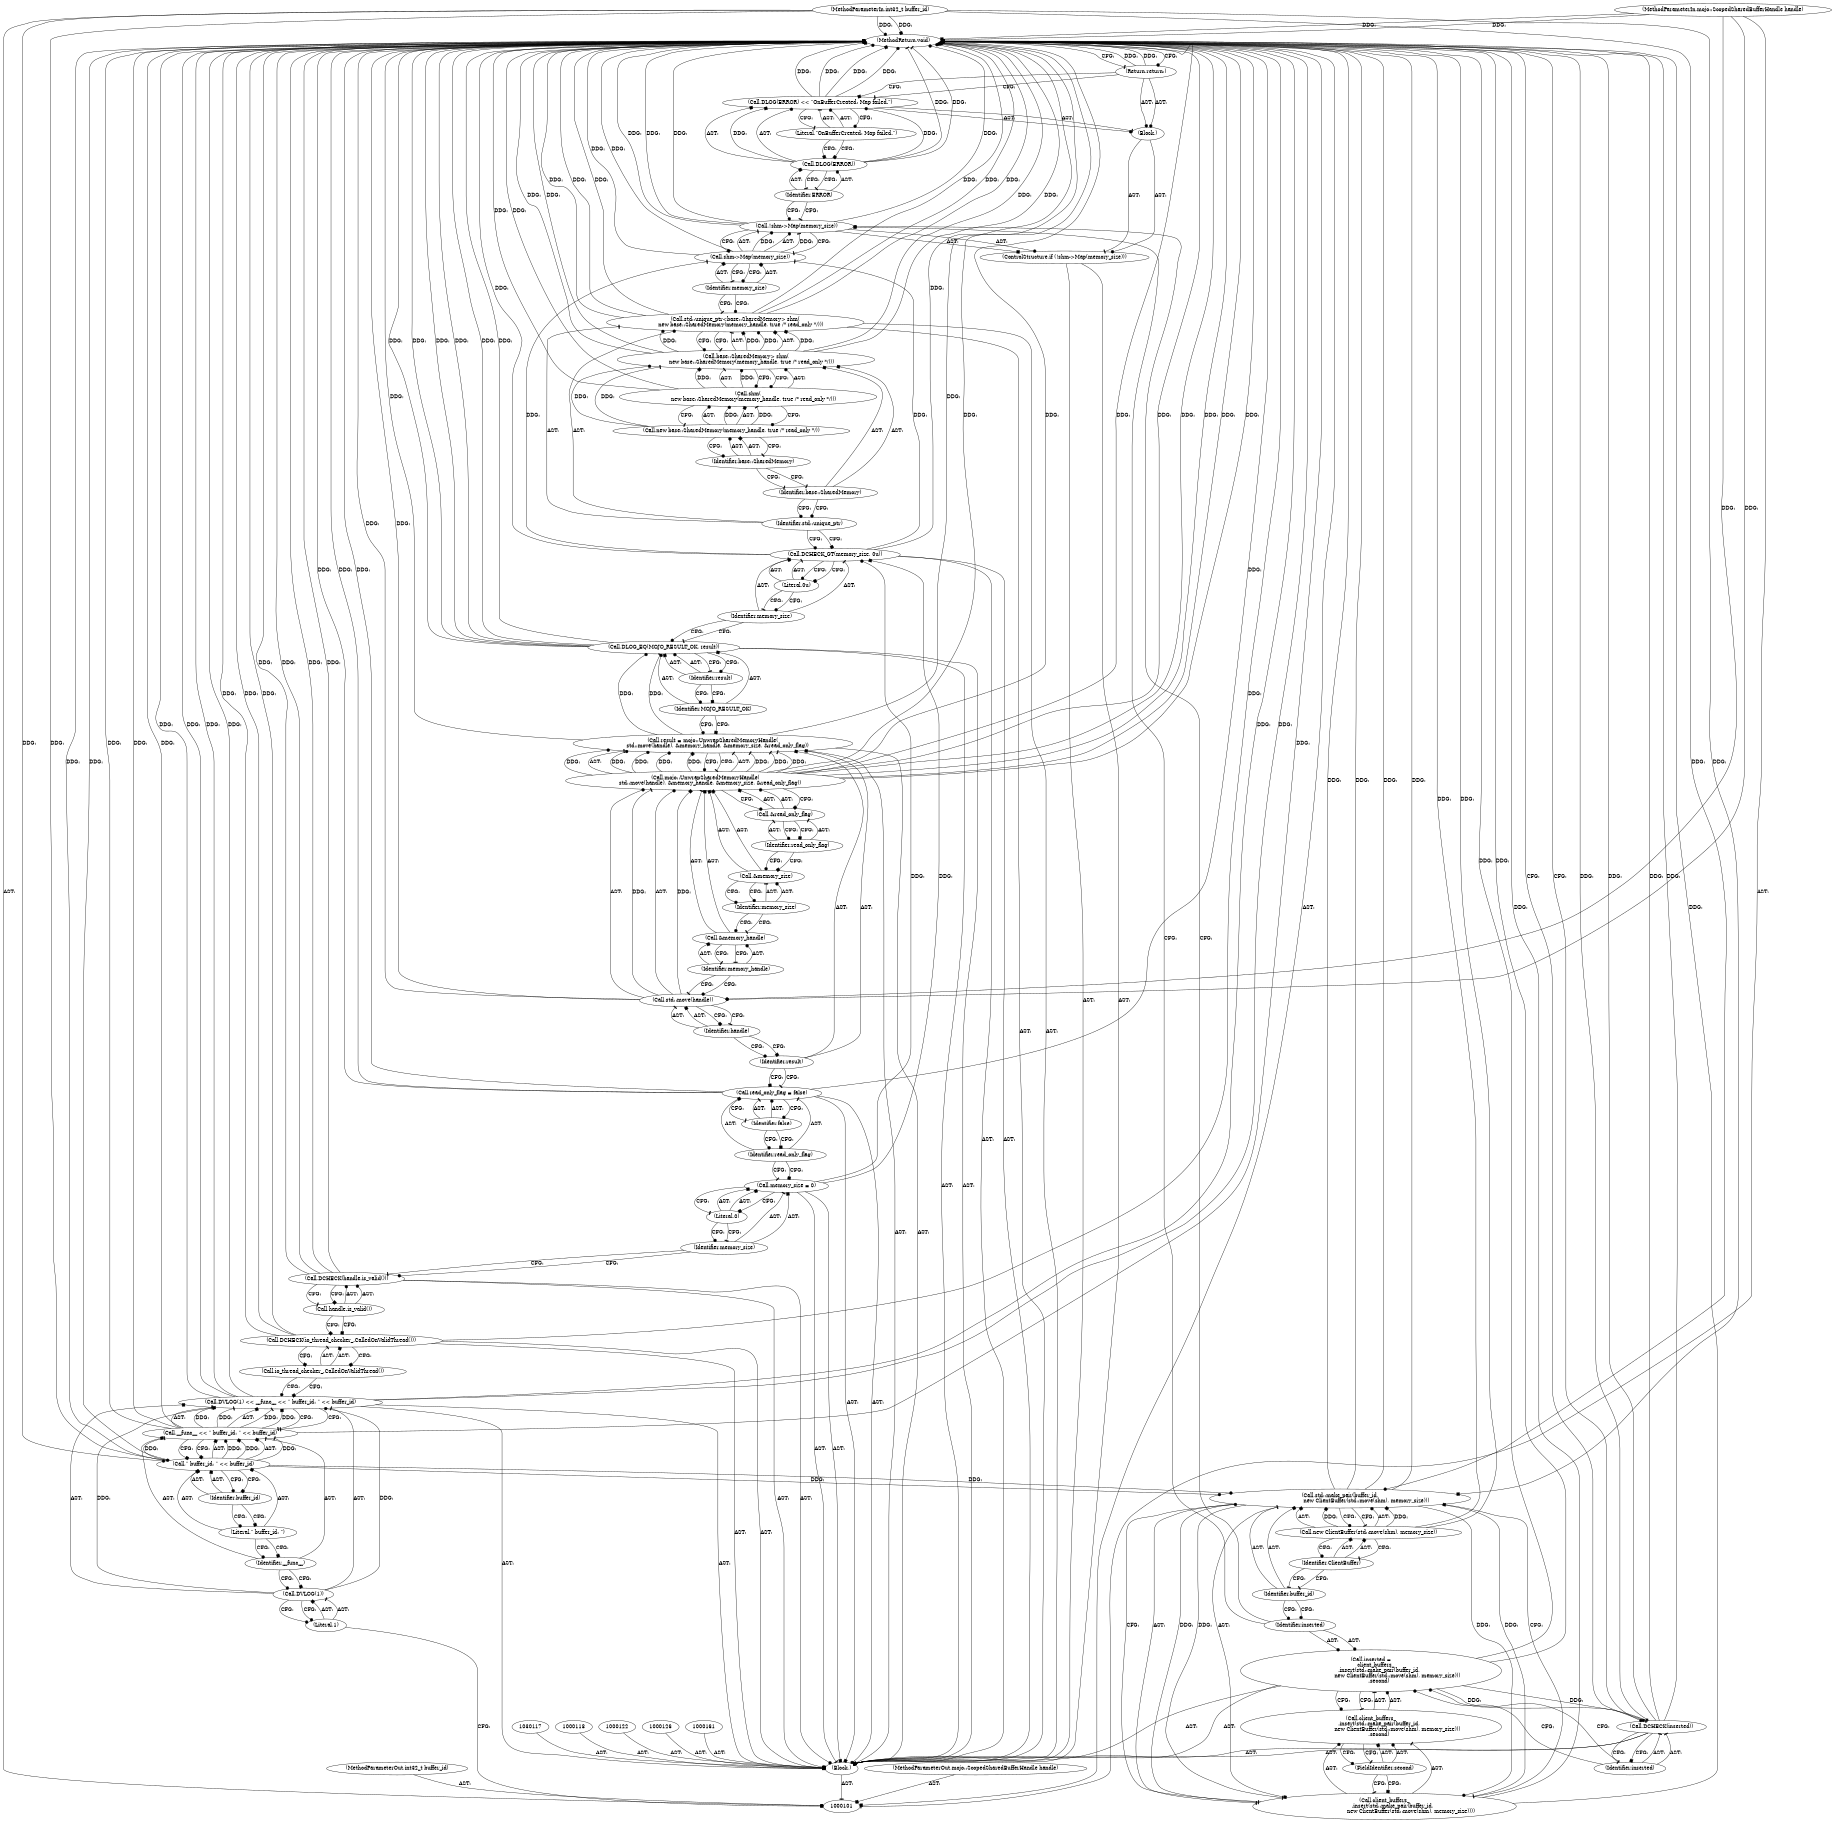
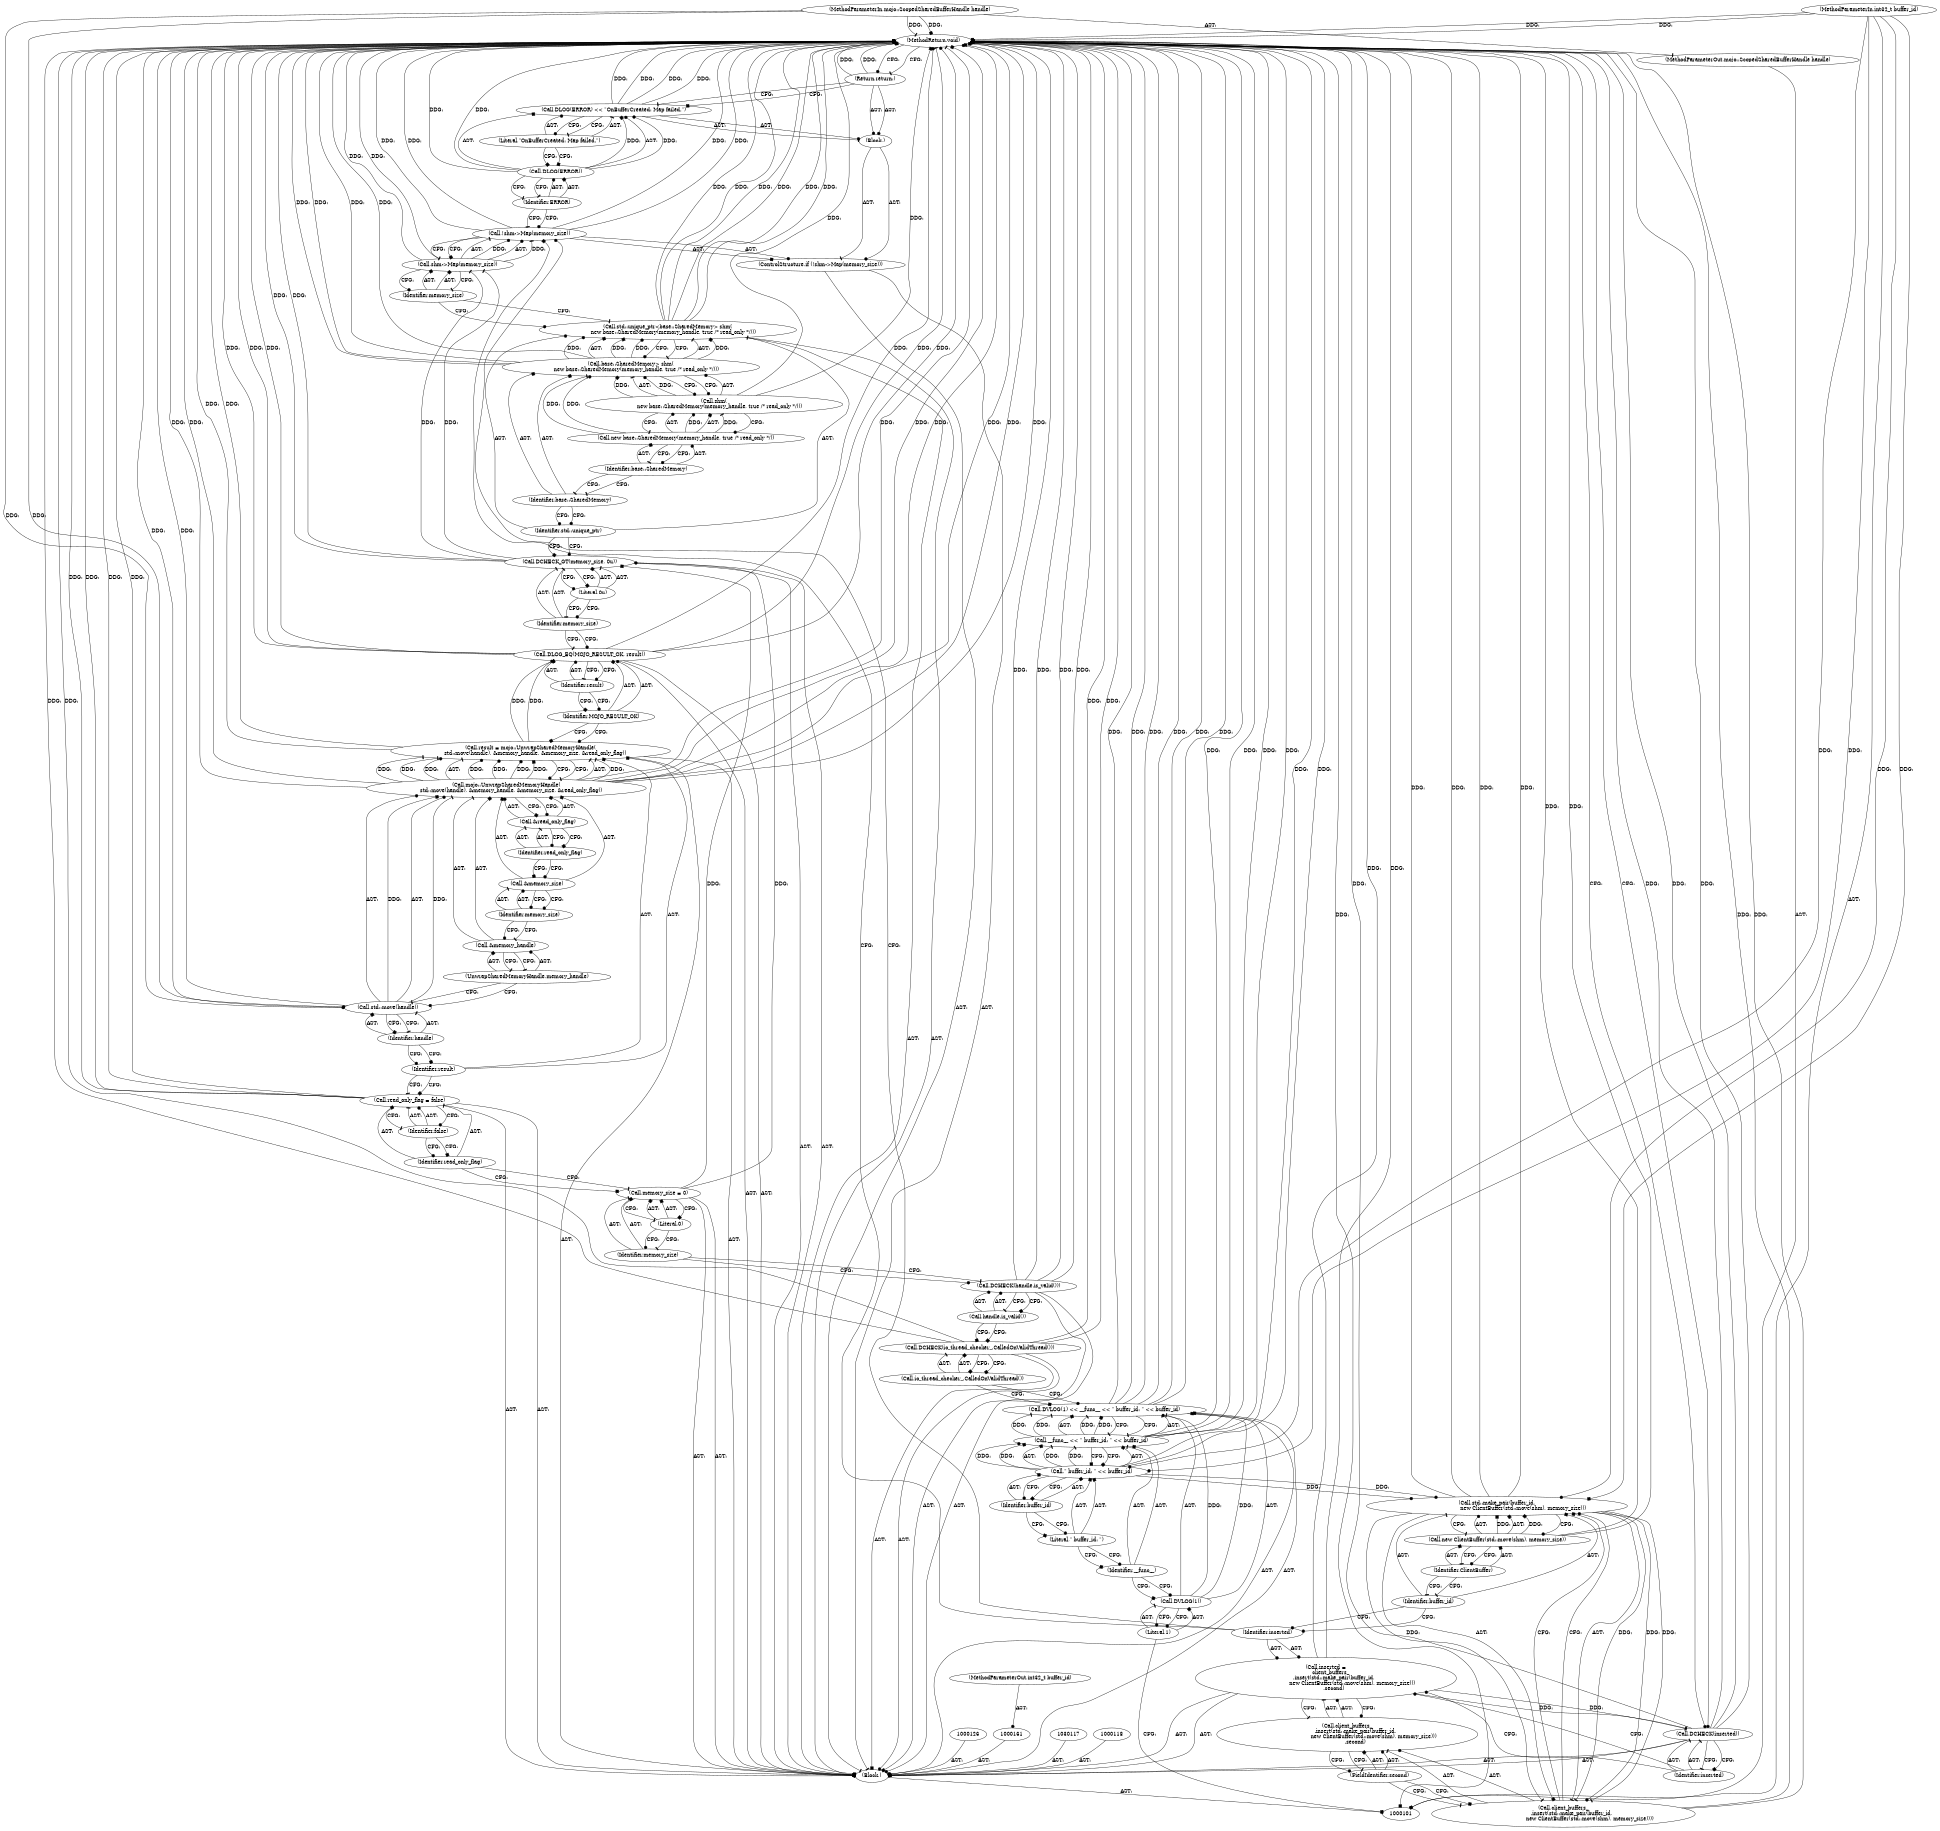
edge "(MethodReturn,void)" -> "1000101": label "AST: " -> "DDG: "
node "(Identifier,memory_handle)": label "(Identifier,memory_handle)" -> "(UnwrapSharedMemoryHandle,memory_handle)"
edge "(MethodParameterIn,mojo::ScopedSharedBufferHandle handle)" -> "1000101": now "(MethodParameterIn,mojo::ScopedSharedBufferHandle handle)" -> "(MethodParameterOut,mojo::ScopedSharedBufferHandle handle)"
node "1000122": removed
edge "(MethodParameterOut,int32_t buffer_id)" -> "1000101": now "(MethodParameterOut,int32_t buffer_id)" -> "1000161"
